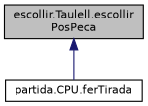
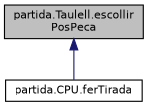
node "escollir.Taulell.escollir PosPeca": label "escollir.Taulell.escollir PosPeca" -> "partida.Taulell.escollir PosPeca"
